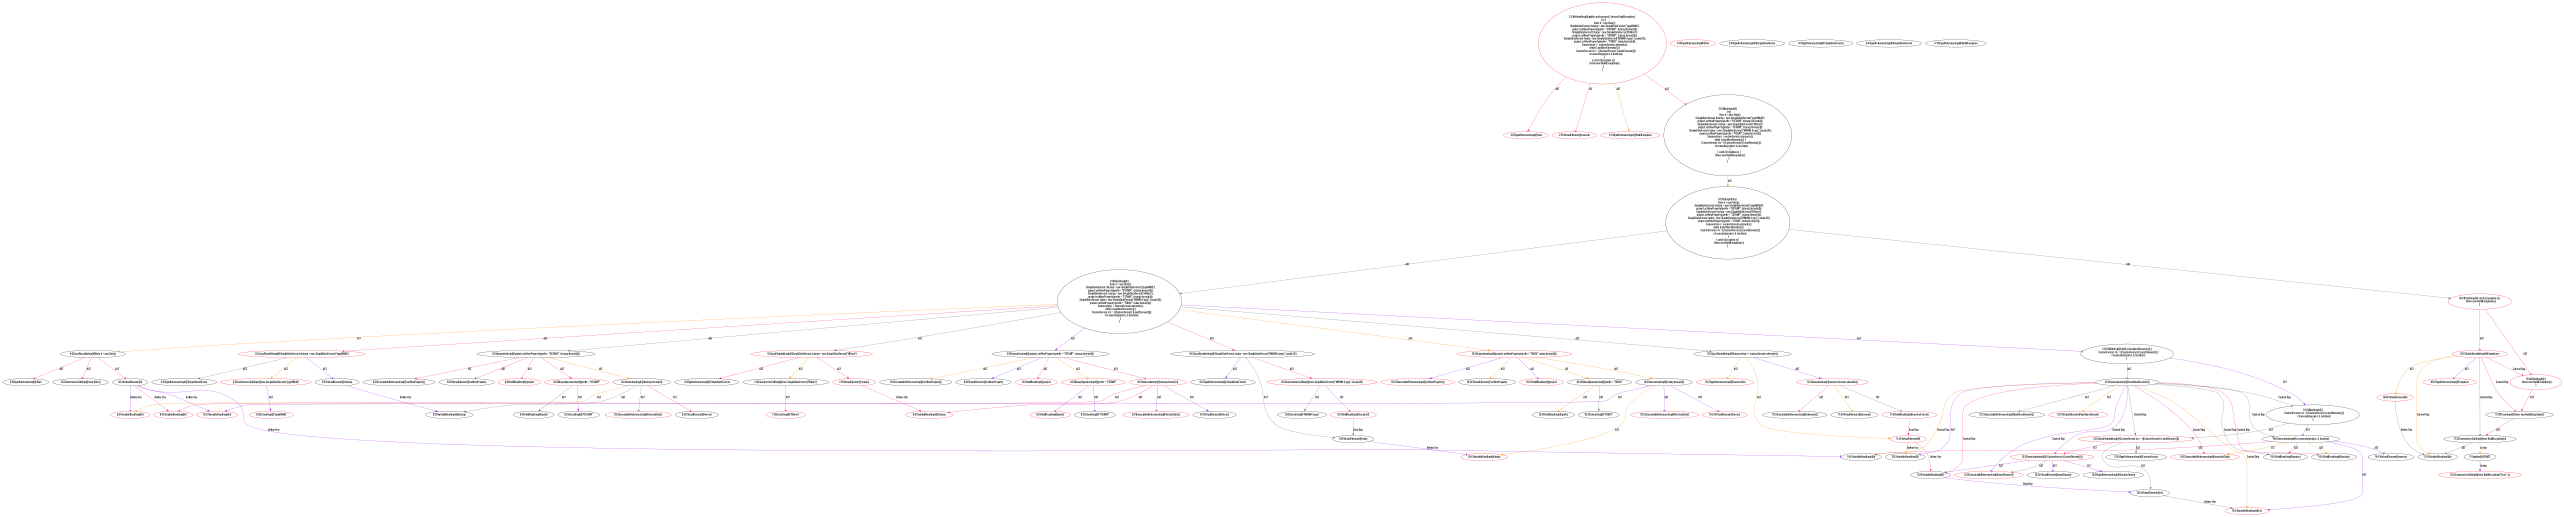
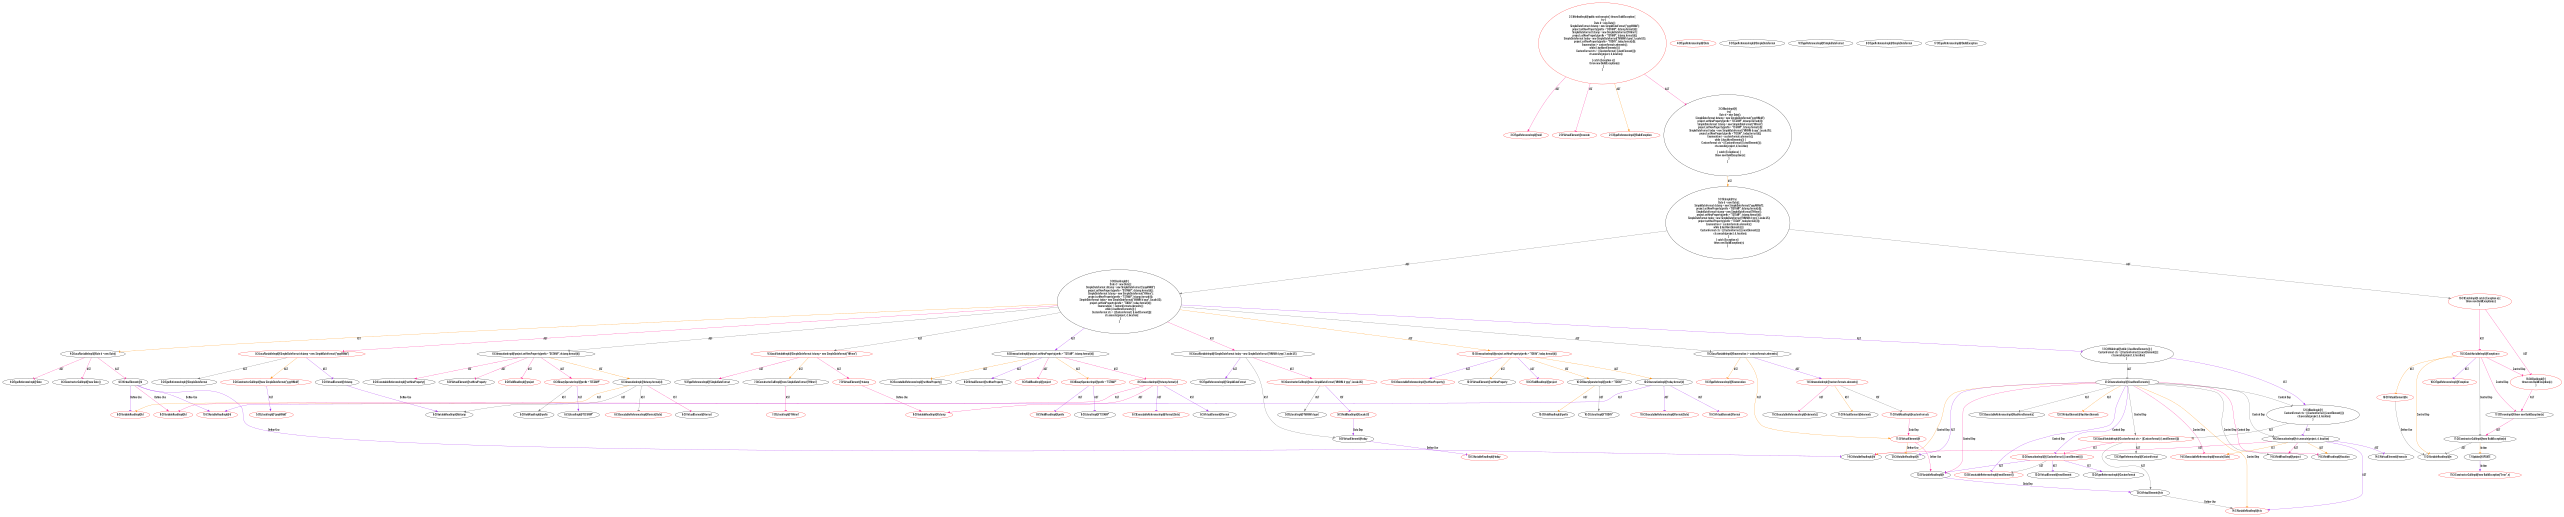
edge "10:CtInvocationImpl@today.format(d)" -> "10:CtVariableReadImpl@today": removed, label "AST"
